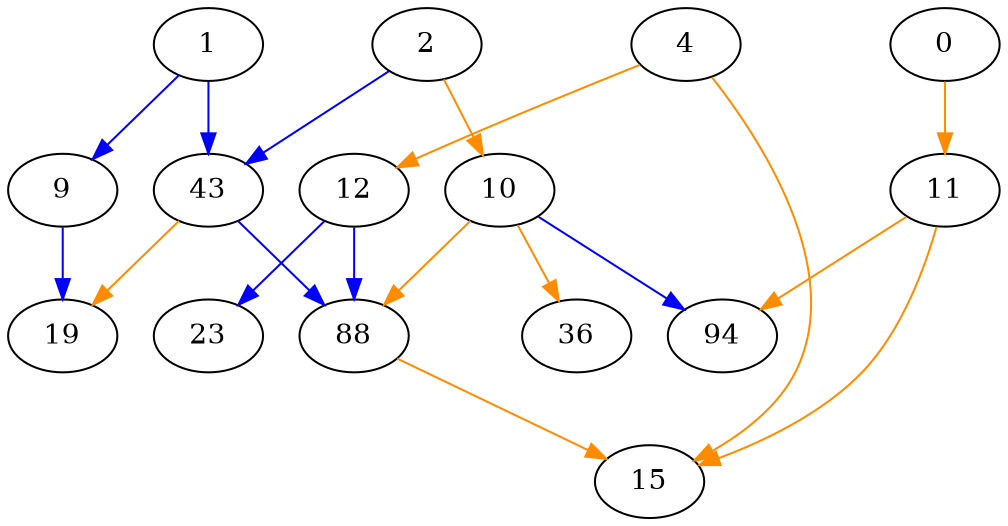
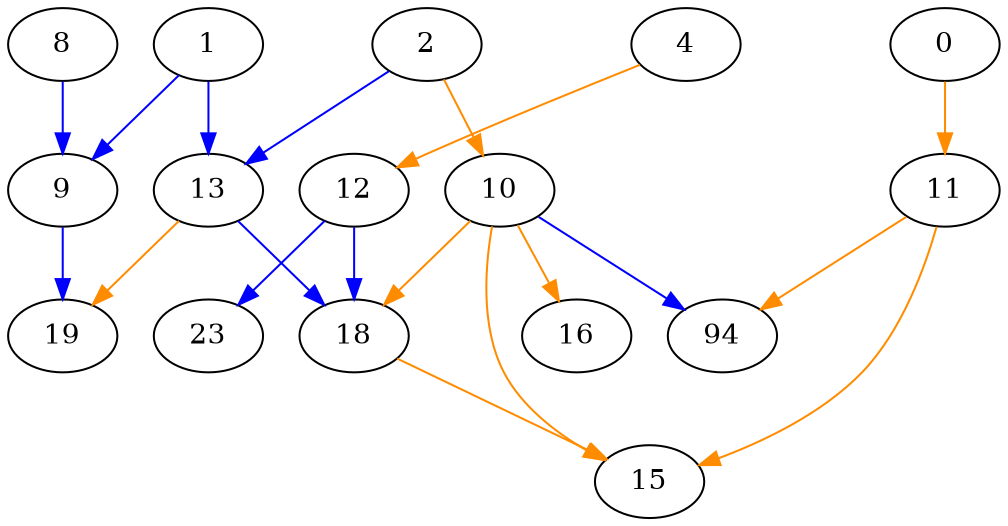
node "8": added
node "43": label "43" -> "13"
edge "4" -> "15": now "10" -> "15"
node "88": label "88" -> "18"
node "36": label "36" -> "16"
